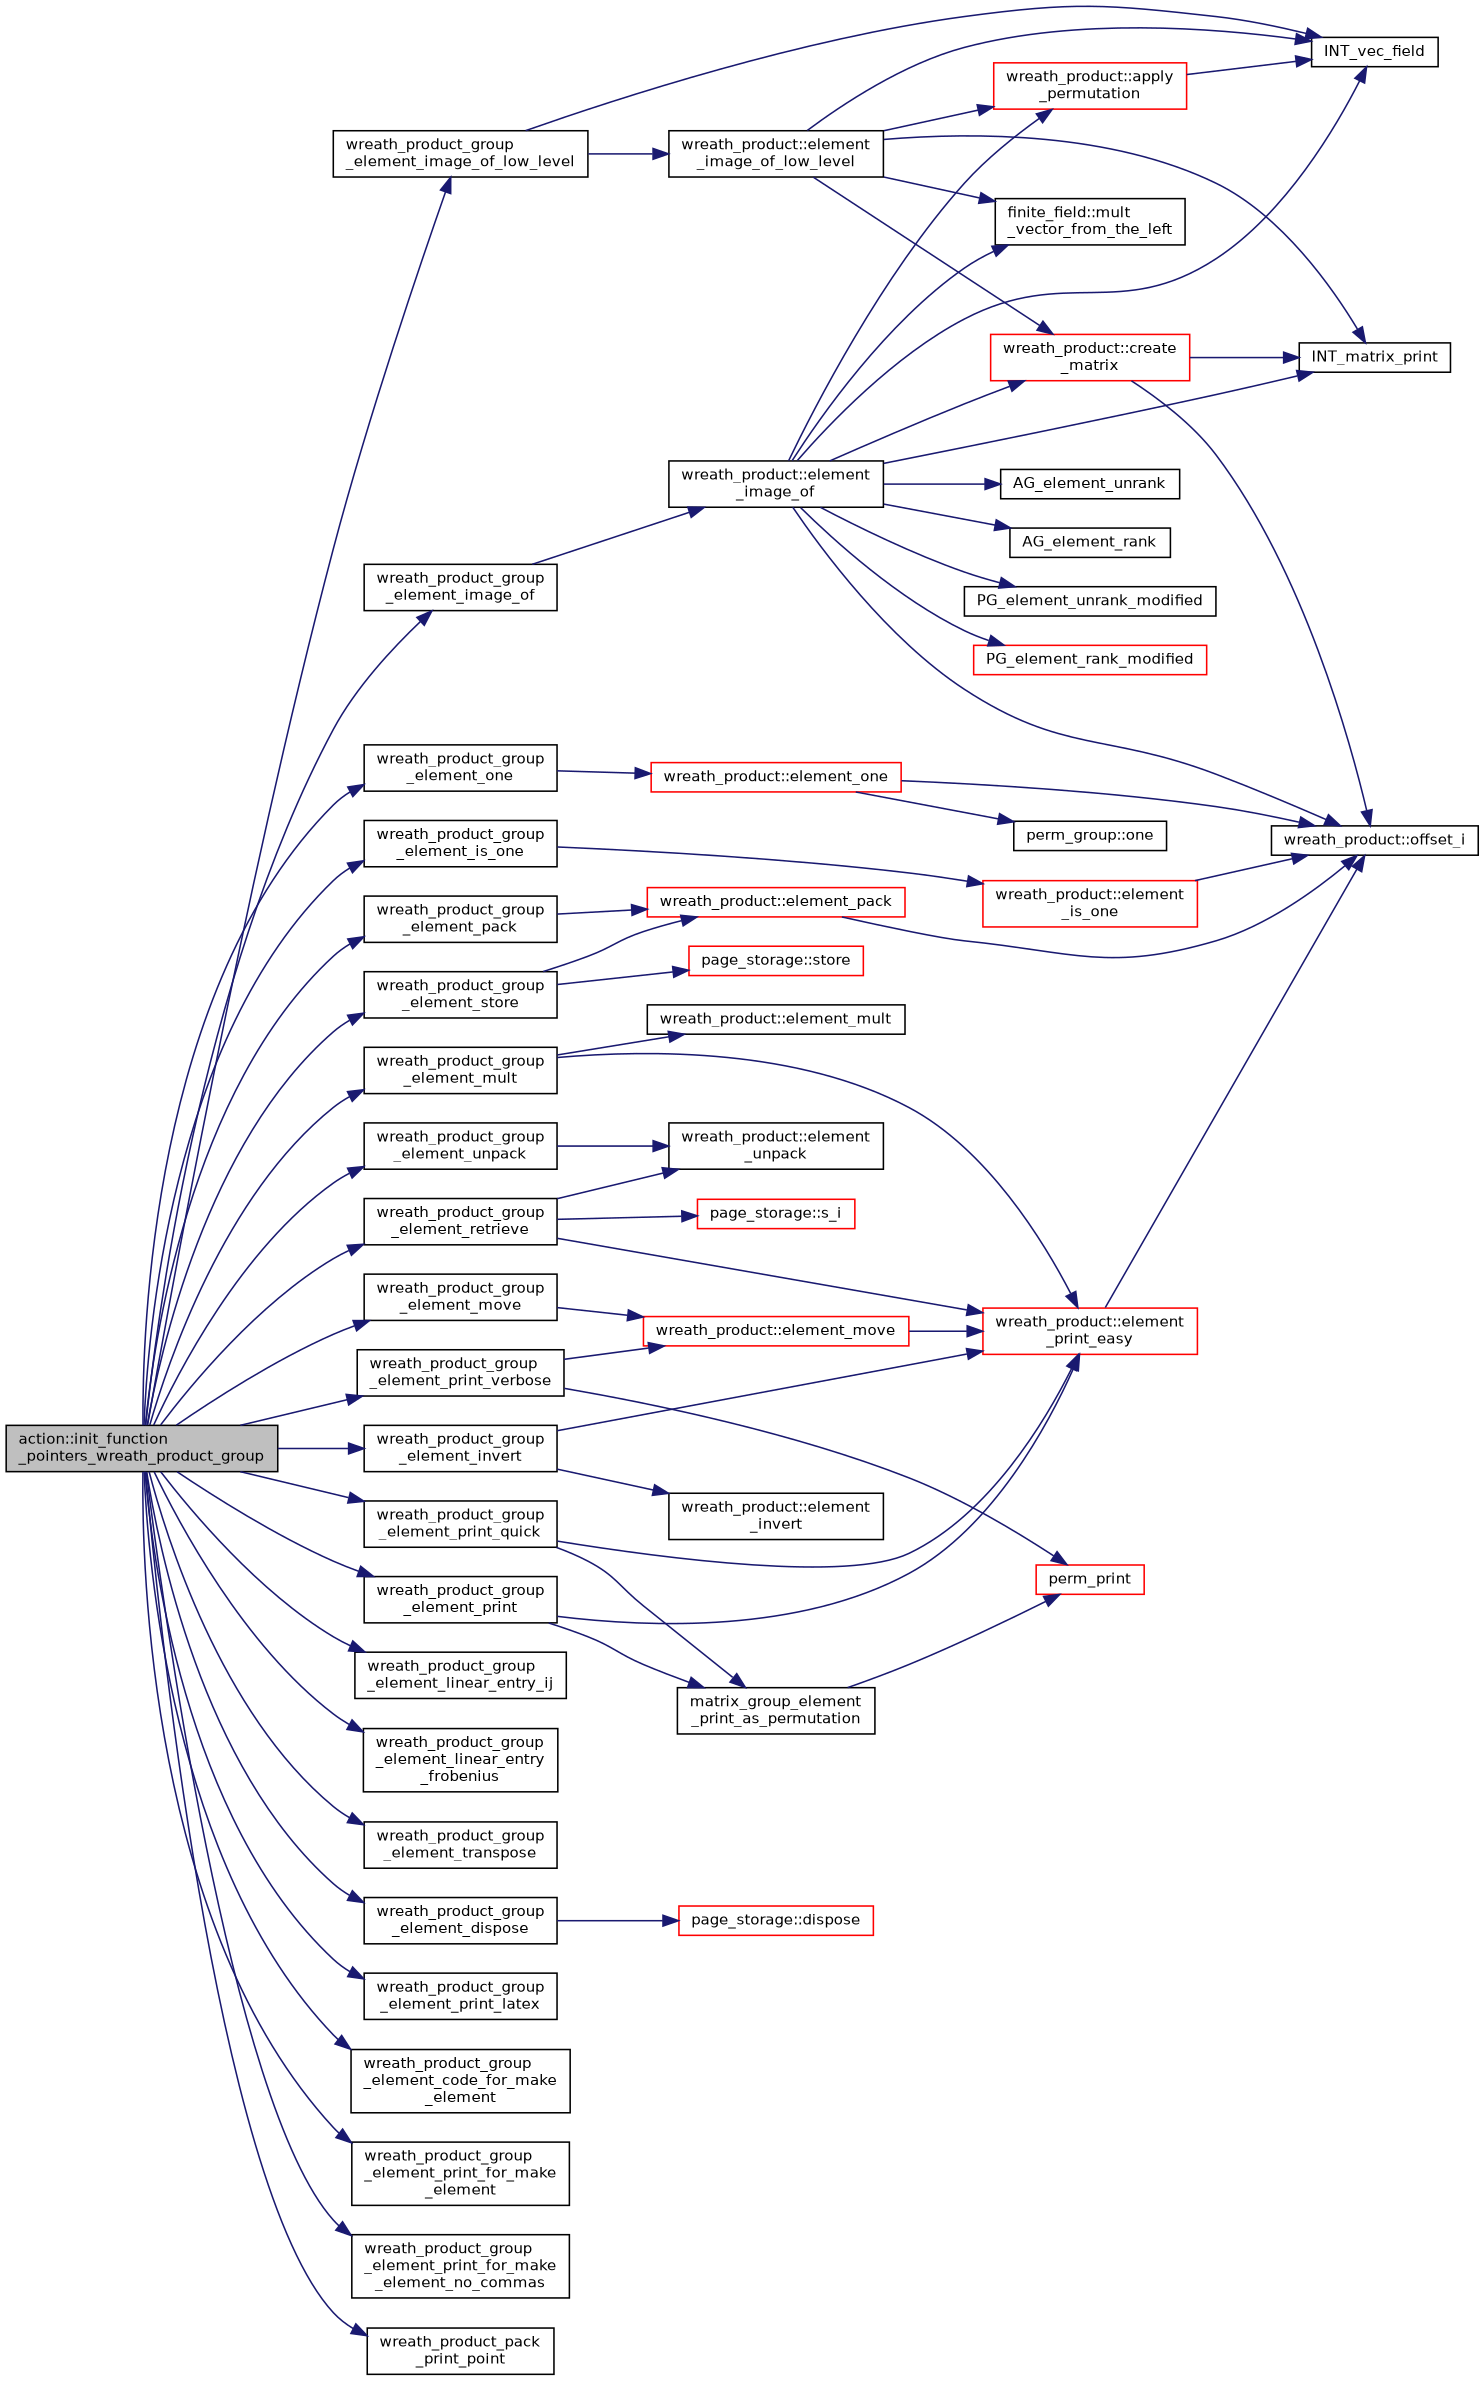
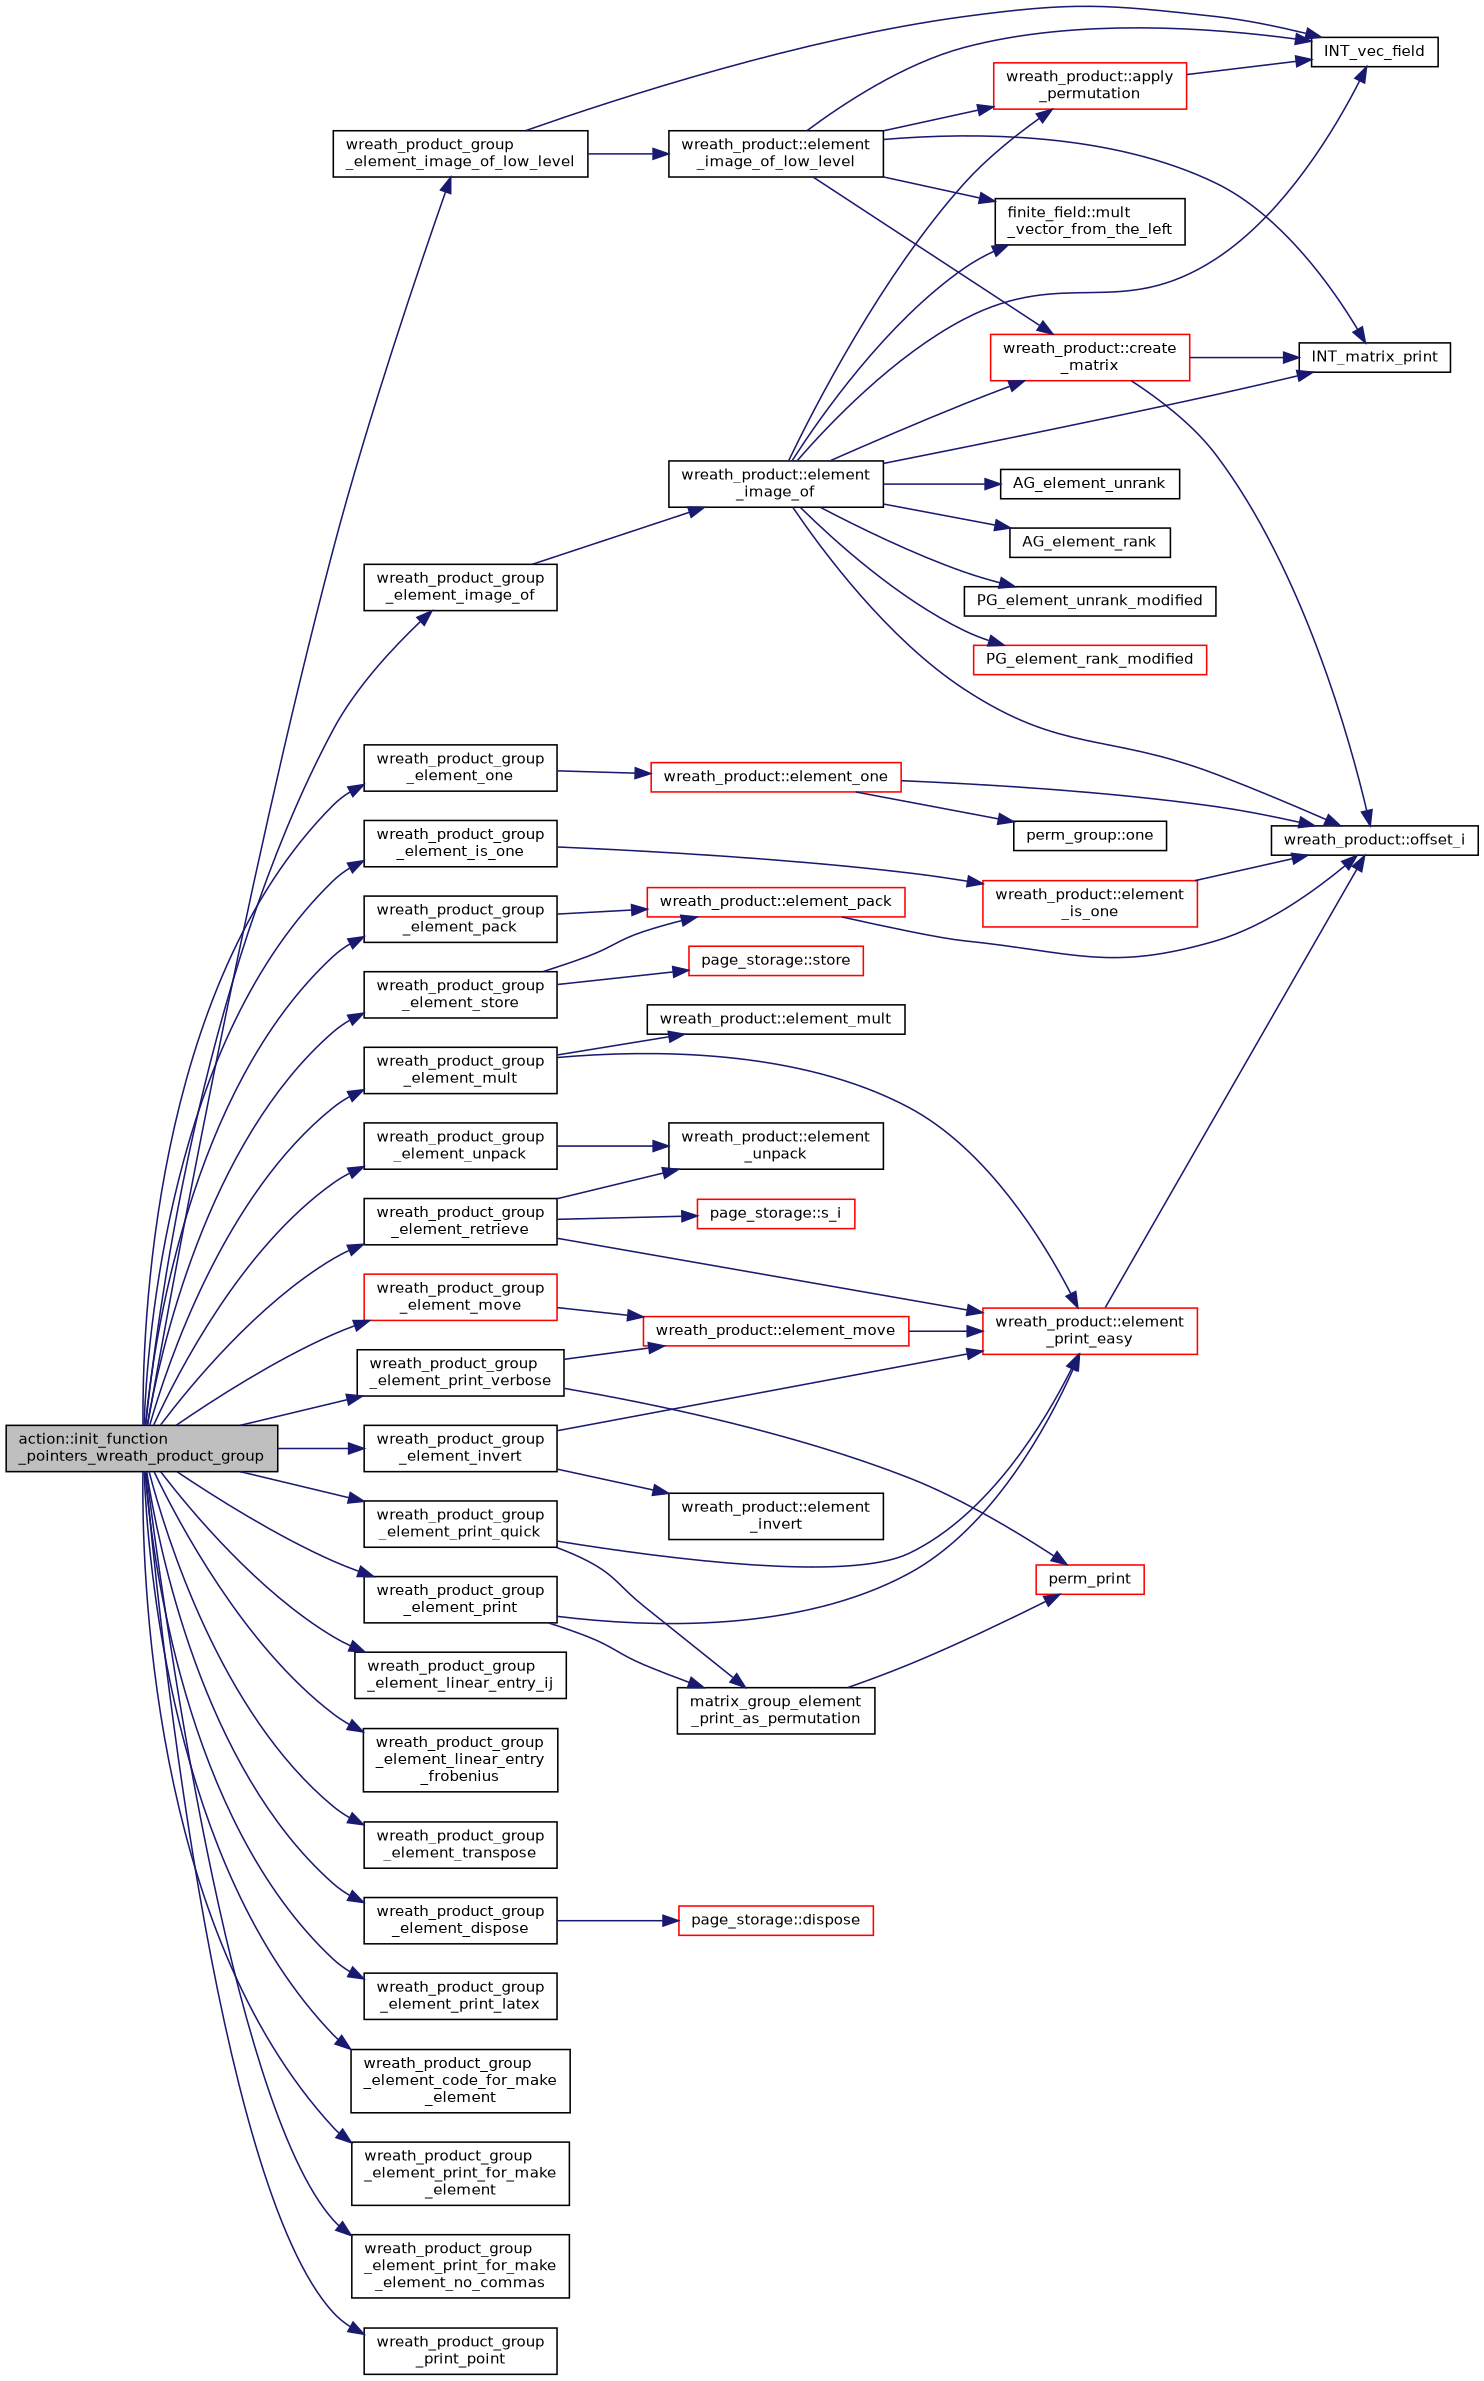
node "wreath_product_group _element_move": color black -> red
node "wreath_product_pack _print_point": label "wreath_product_pack _print_point" -> "wreath_product_group _print_point"
